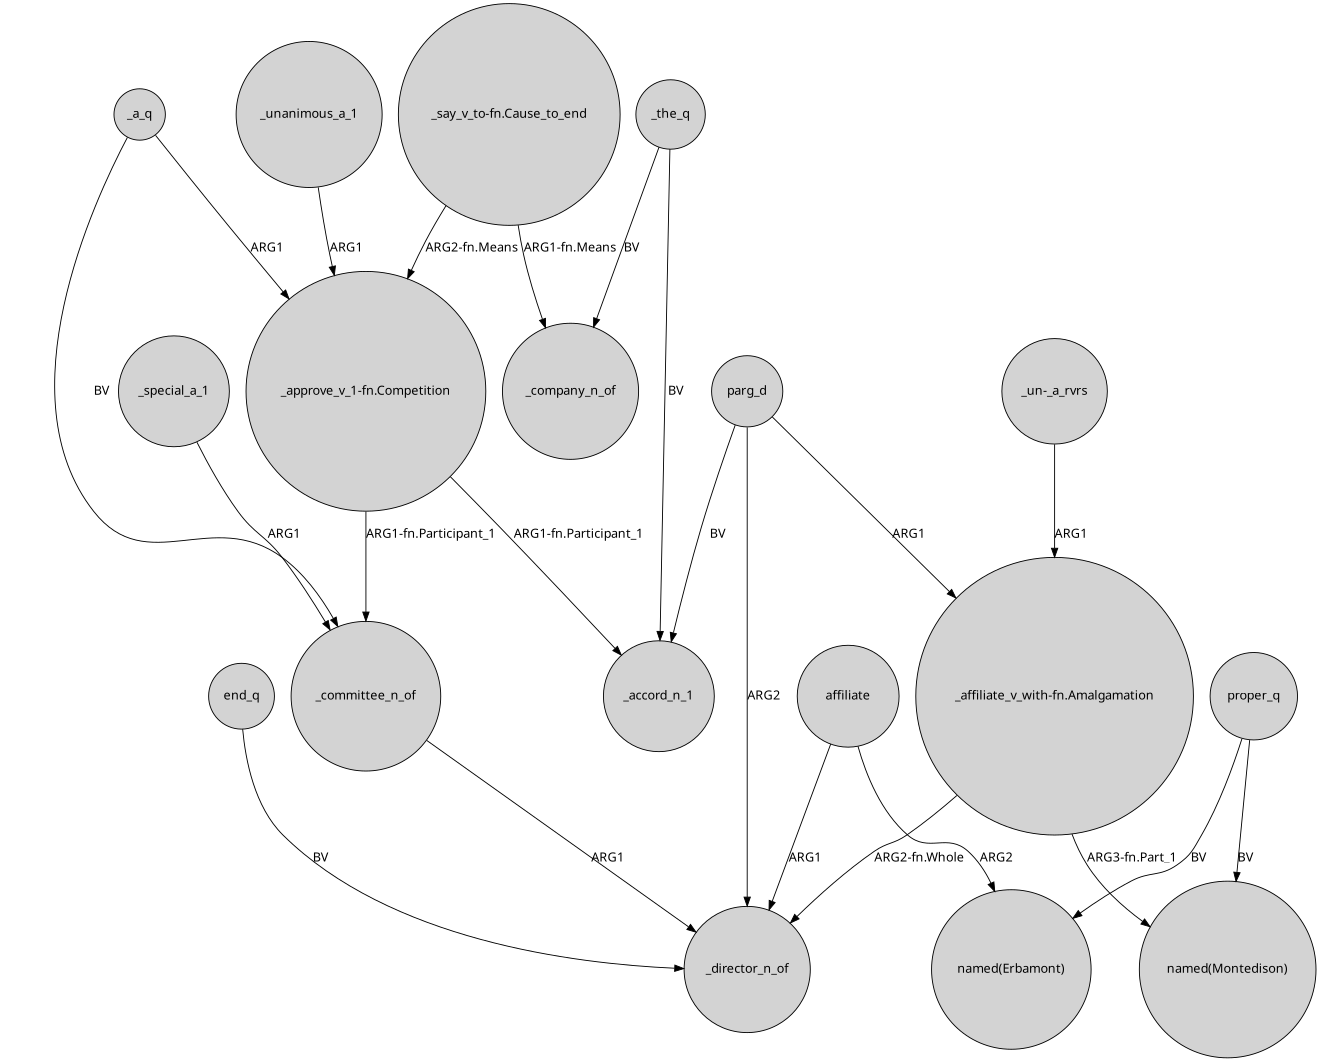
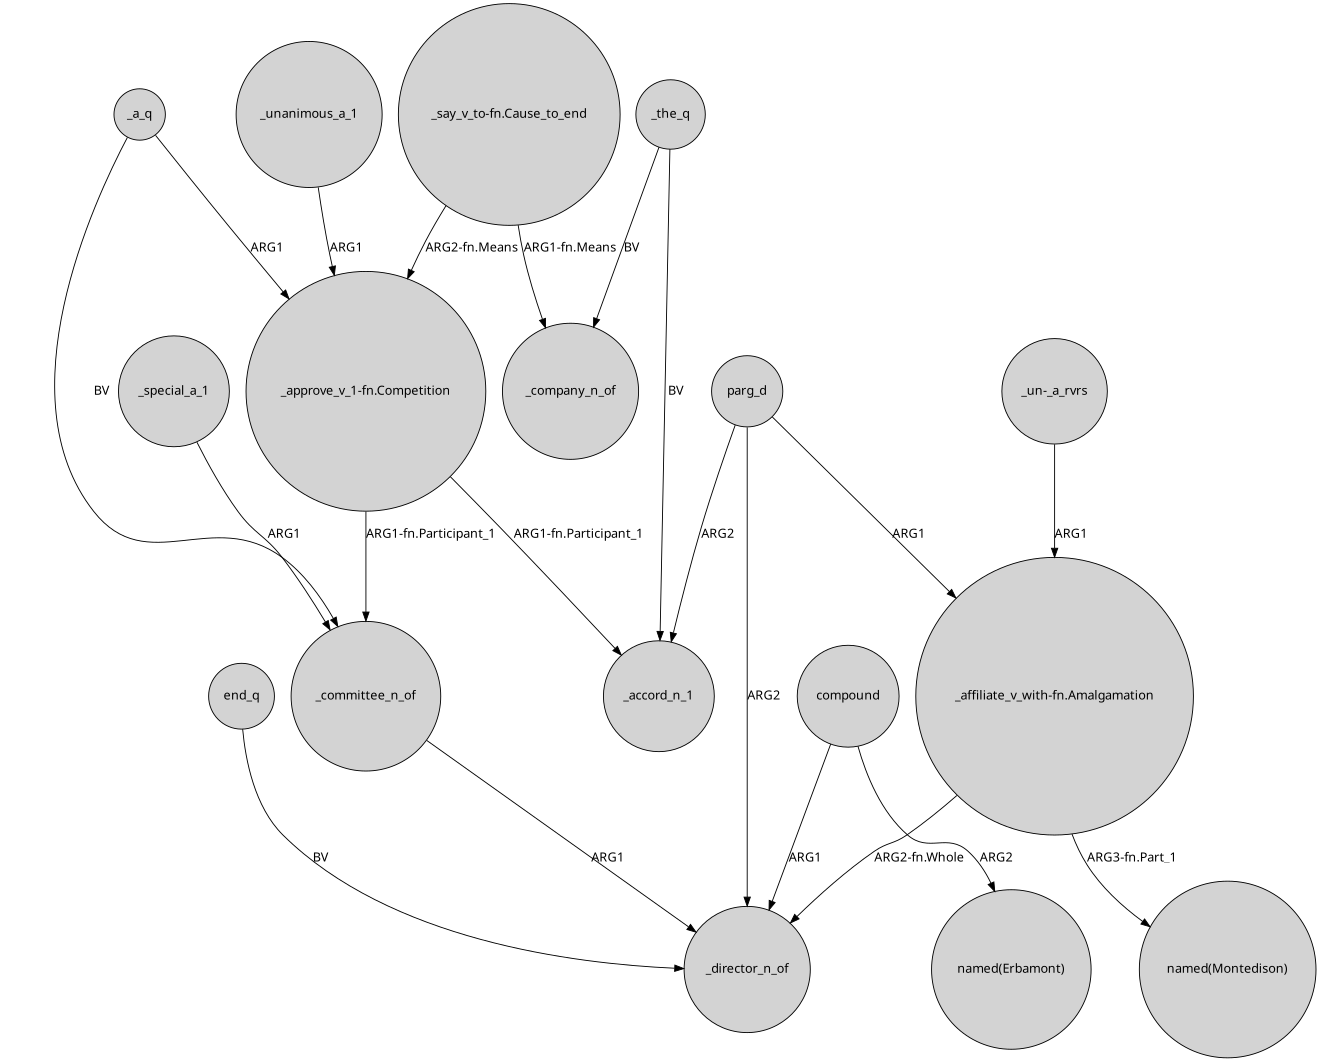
edge "parg_d" -> "_accord_n_1": label "BV" -> "ARG2"
node "affiliate": label "affiliate" -> "compound"
node "proper_q": removed
